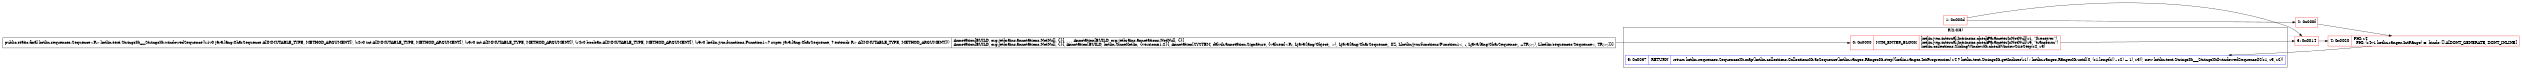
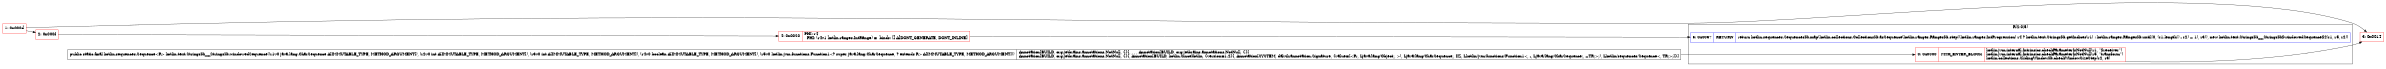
edge "3: 0x0014" -> "4: 0x0020": removed
